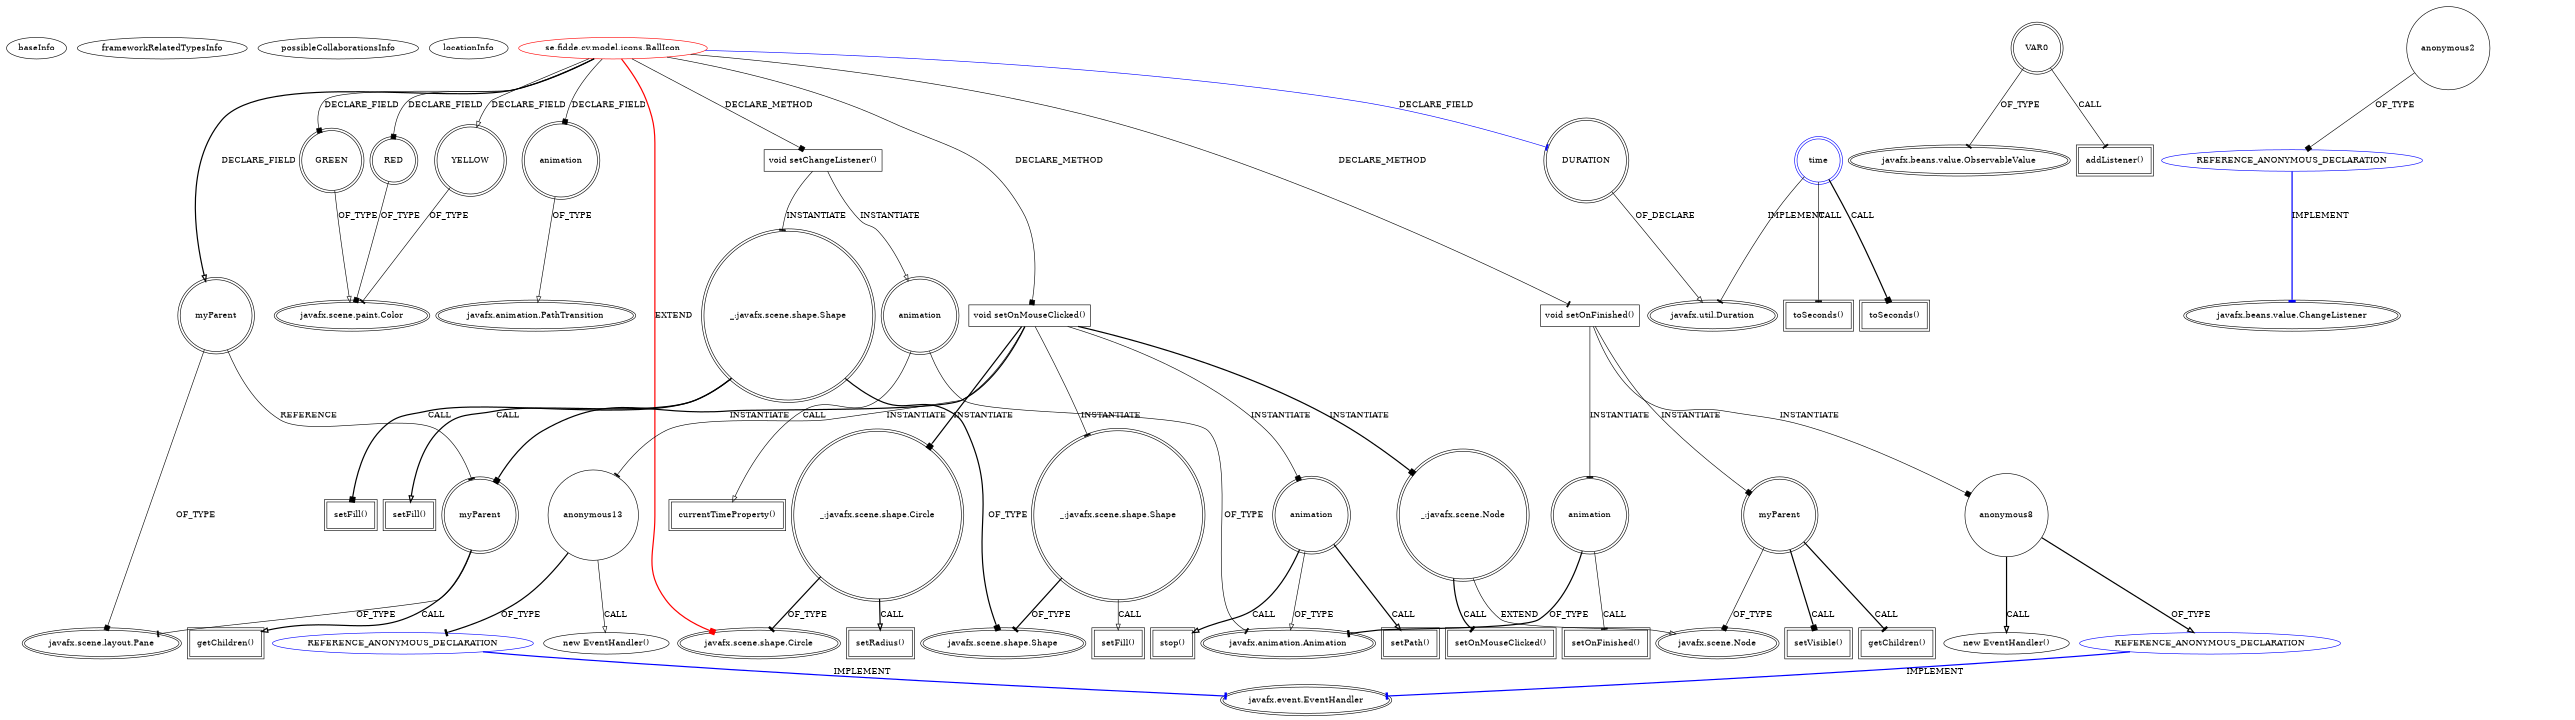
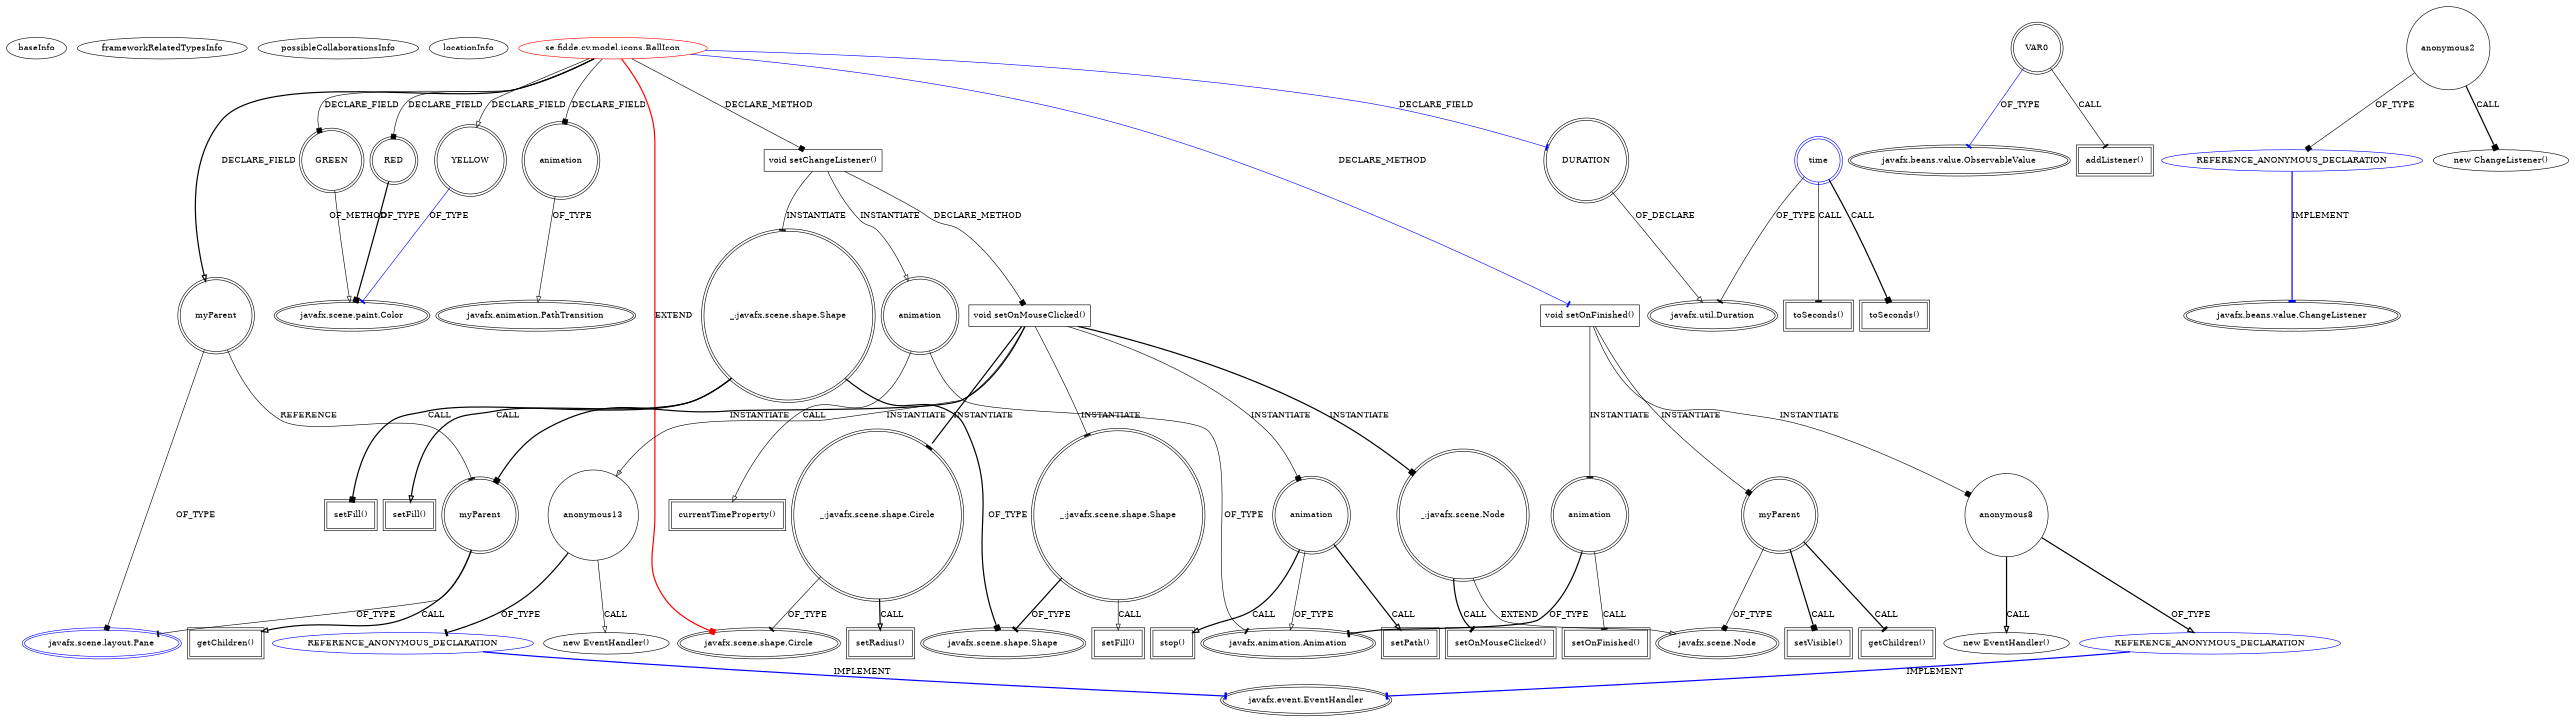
edge "VAR0" -> "javafx.beans.value.ObservableValue": color black -> blue
edge "se.fidde.cv.model.icons.BallIcon" -> "void setOnMouseClicked()": now "void setChangeListener()" -> "void setOnMouseClicked()"
edge "se.fidde.cv.model.icons.BallIcon" -> "void setOnFinished()": color black -> blue
node "new ChangeListener()": added
edge "GREEN" -> "javafx.scene.paint.Color": label "OF_TYPE" -> "OF_METHOD"
edge "time" -> "javafx.util.Duration": label "IMPLEMENT" -> "OF_TYPE"
edge "RED" -> "javafx.scene.paint.Color": style solid -> bold
edge "YELLOW" -> "javafx.scene.paint.Color": color black -> blue
edge "void setOnMouseClicked()" -> "_:javafx.scene.shape.Circle": arrowhead box -> tee
edge "void setOnMouseClicked()" -> "anonymous13": arrowhead tee -> onormal
edge "_:javafx.scene.shape.Circle" -> "javafx.scene.shape.Circle": style bold -> solid
node "javafx.scene.layout.Pane": color black -> blue
